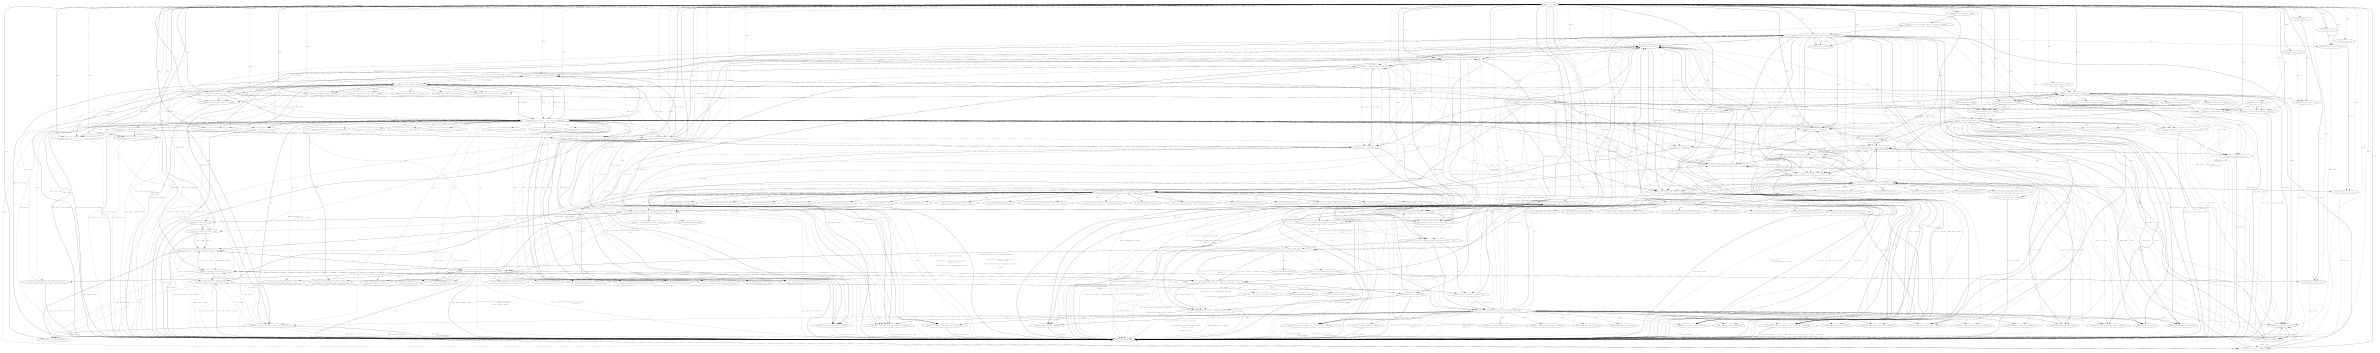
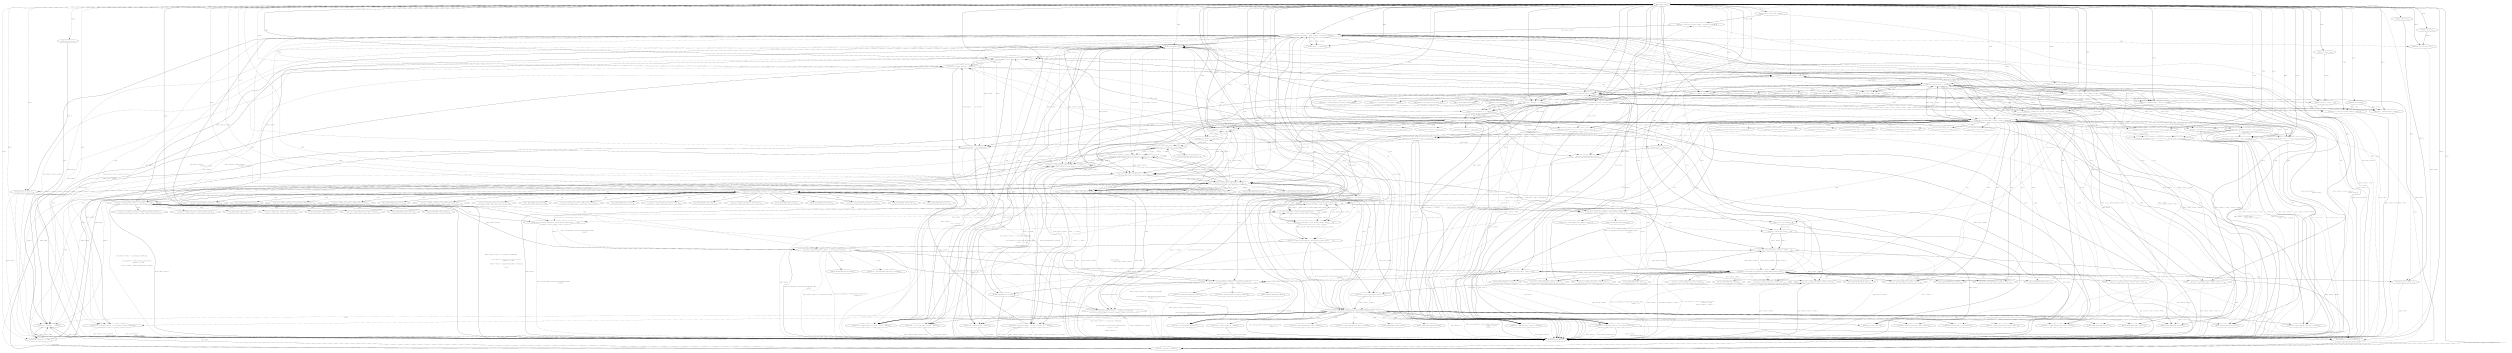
edge "(<operator>.and,VAR10->VAR16 & (1 << VAR6))" -> "(FIELD_IDENTIFIER,VAR17,VAR17)": now "(<operator>.or,(1 << VAR5) | (1 << VAR6))" -> "(FIELD_IDENTIFIER,VAR17,VAR17)"
